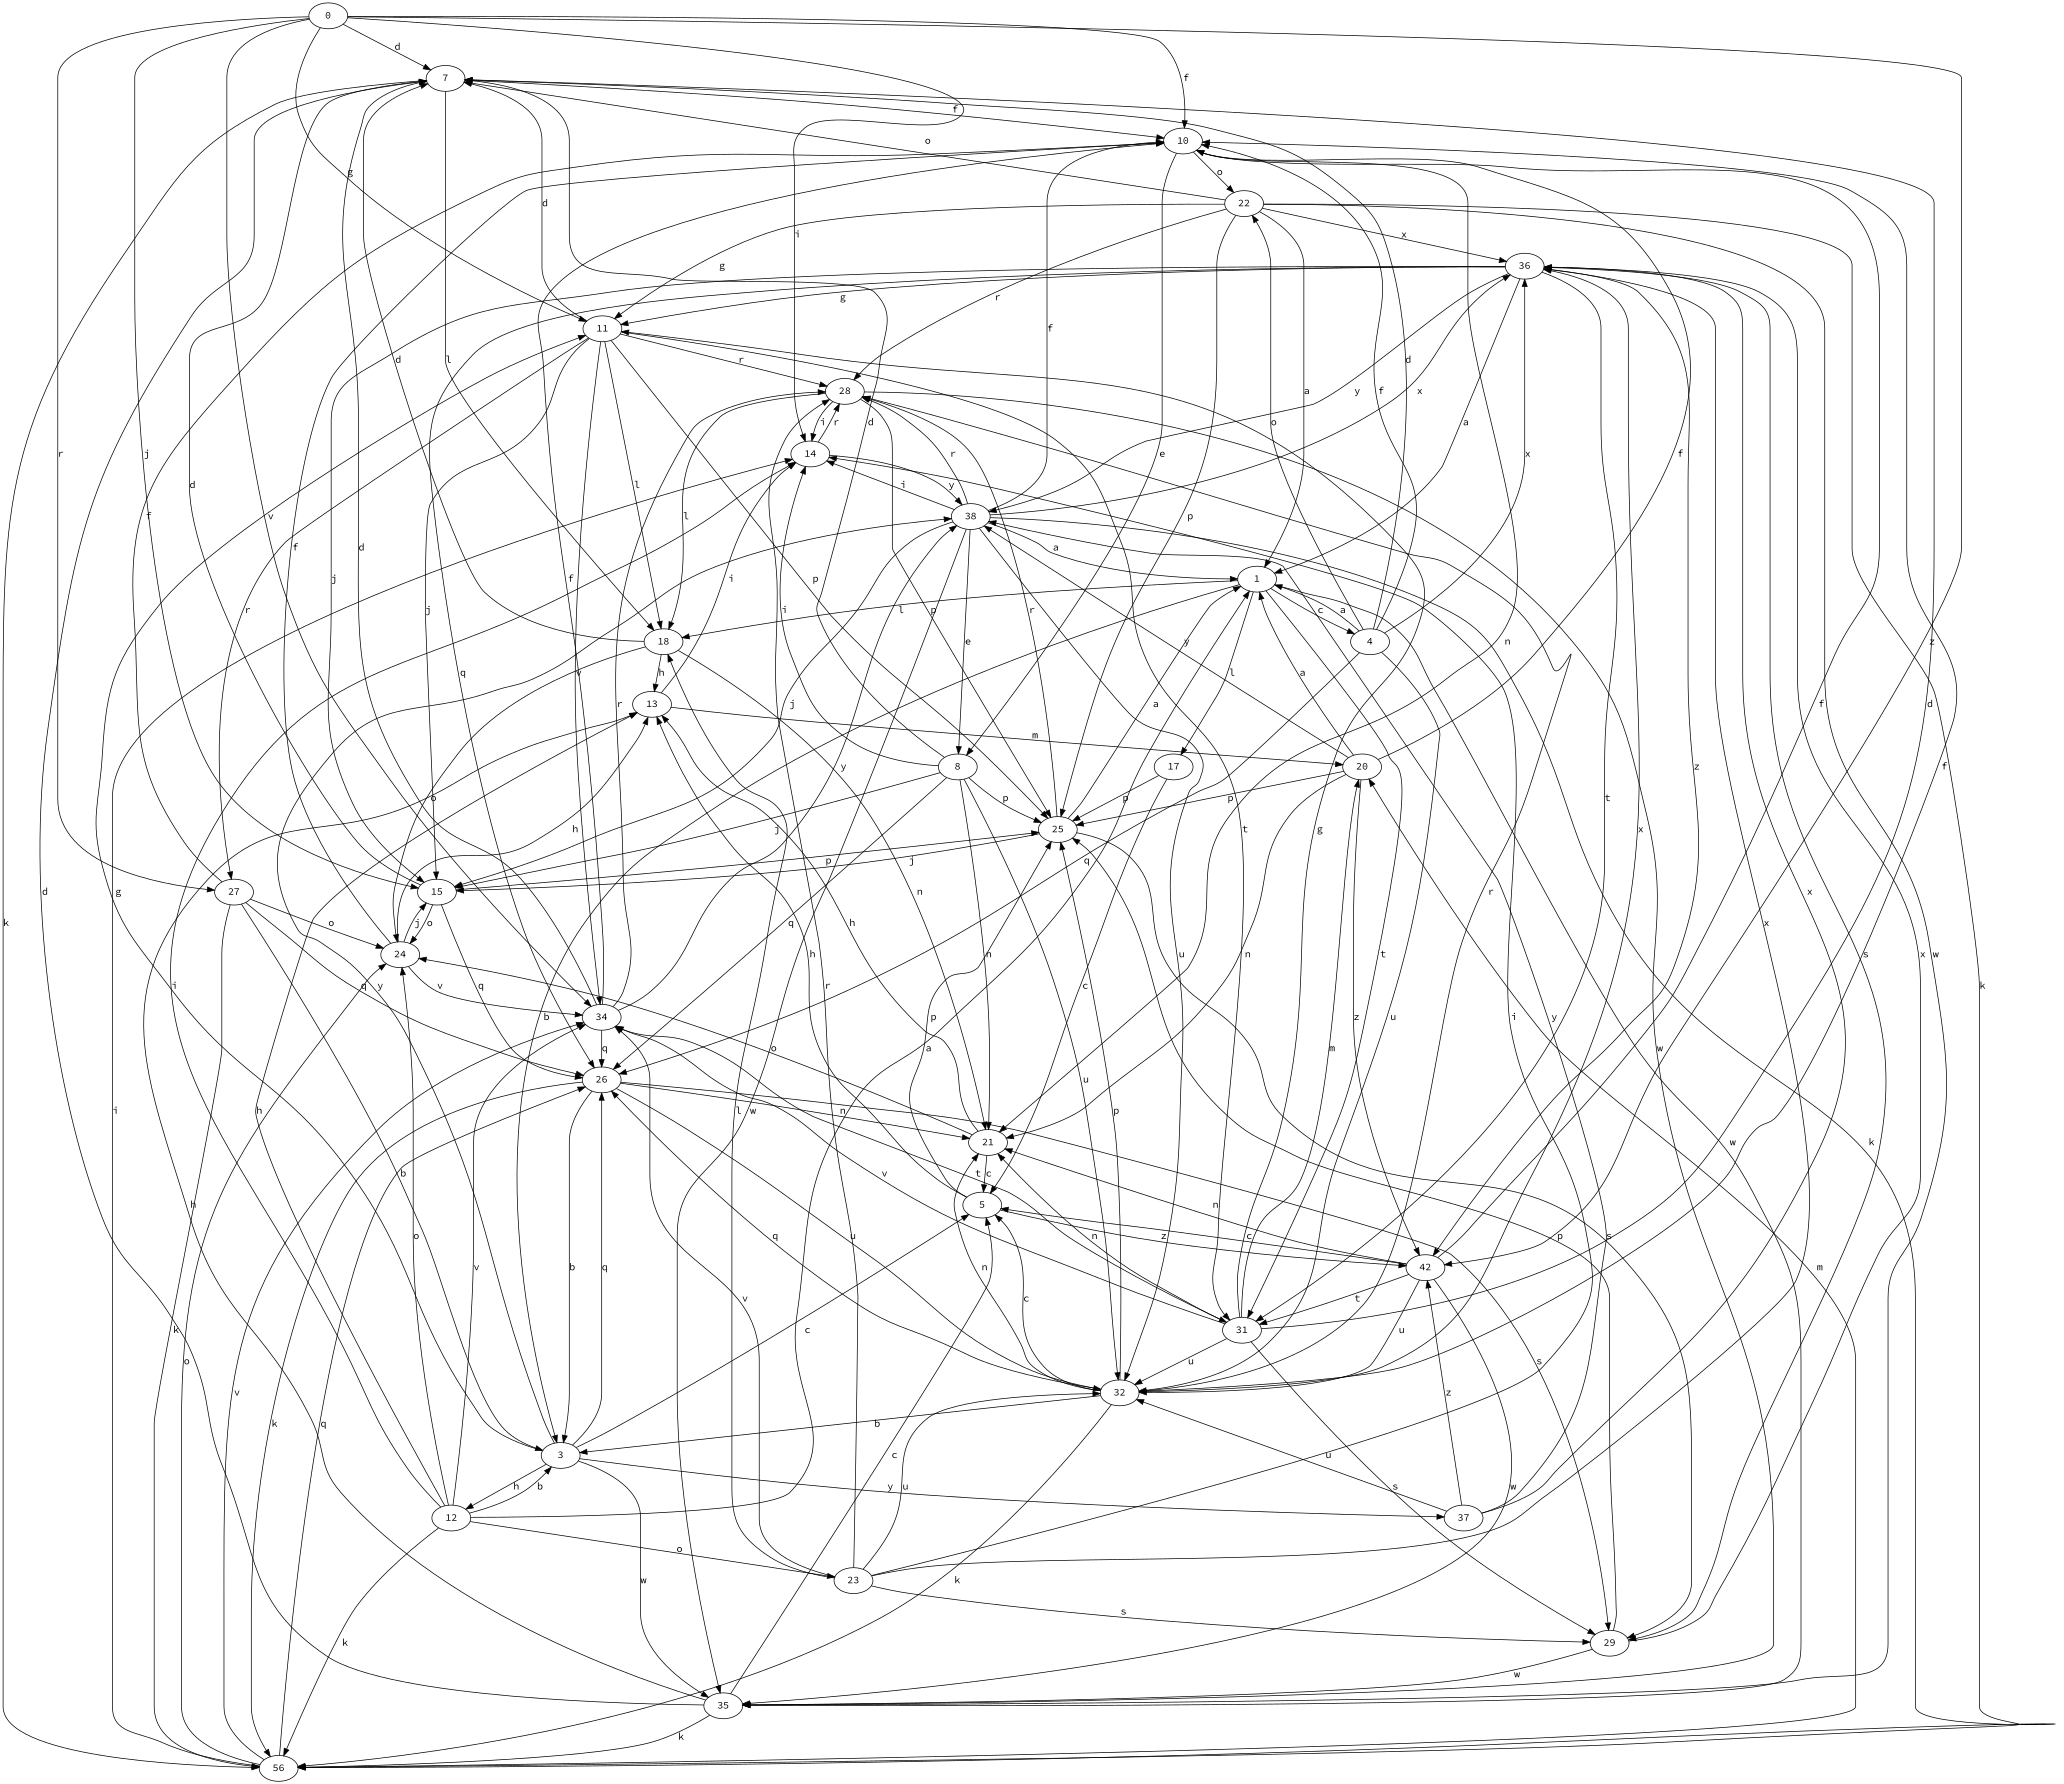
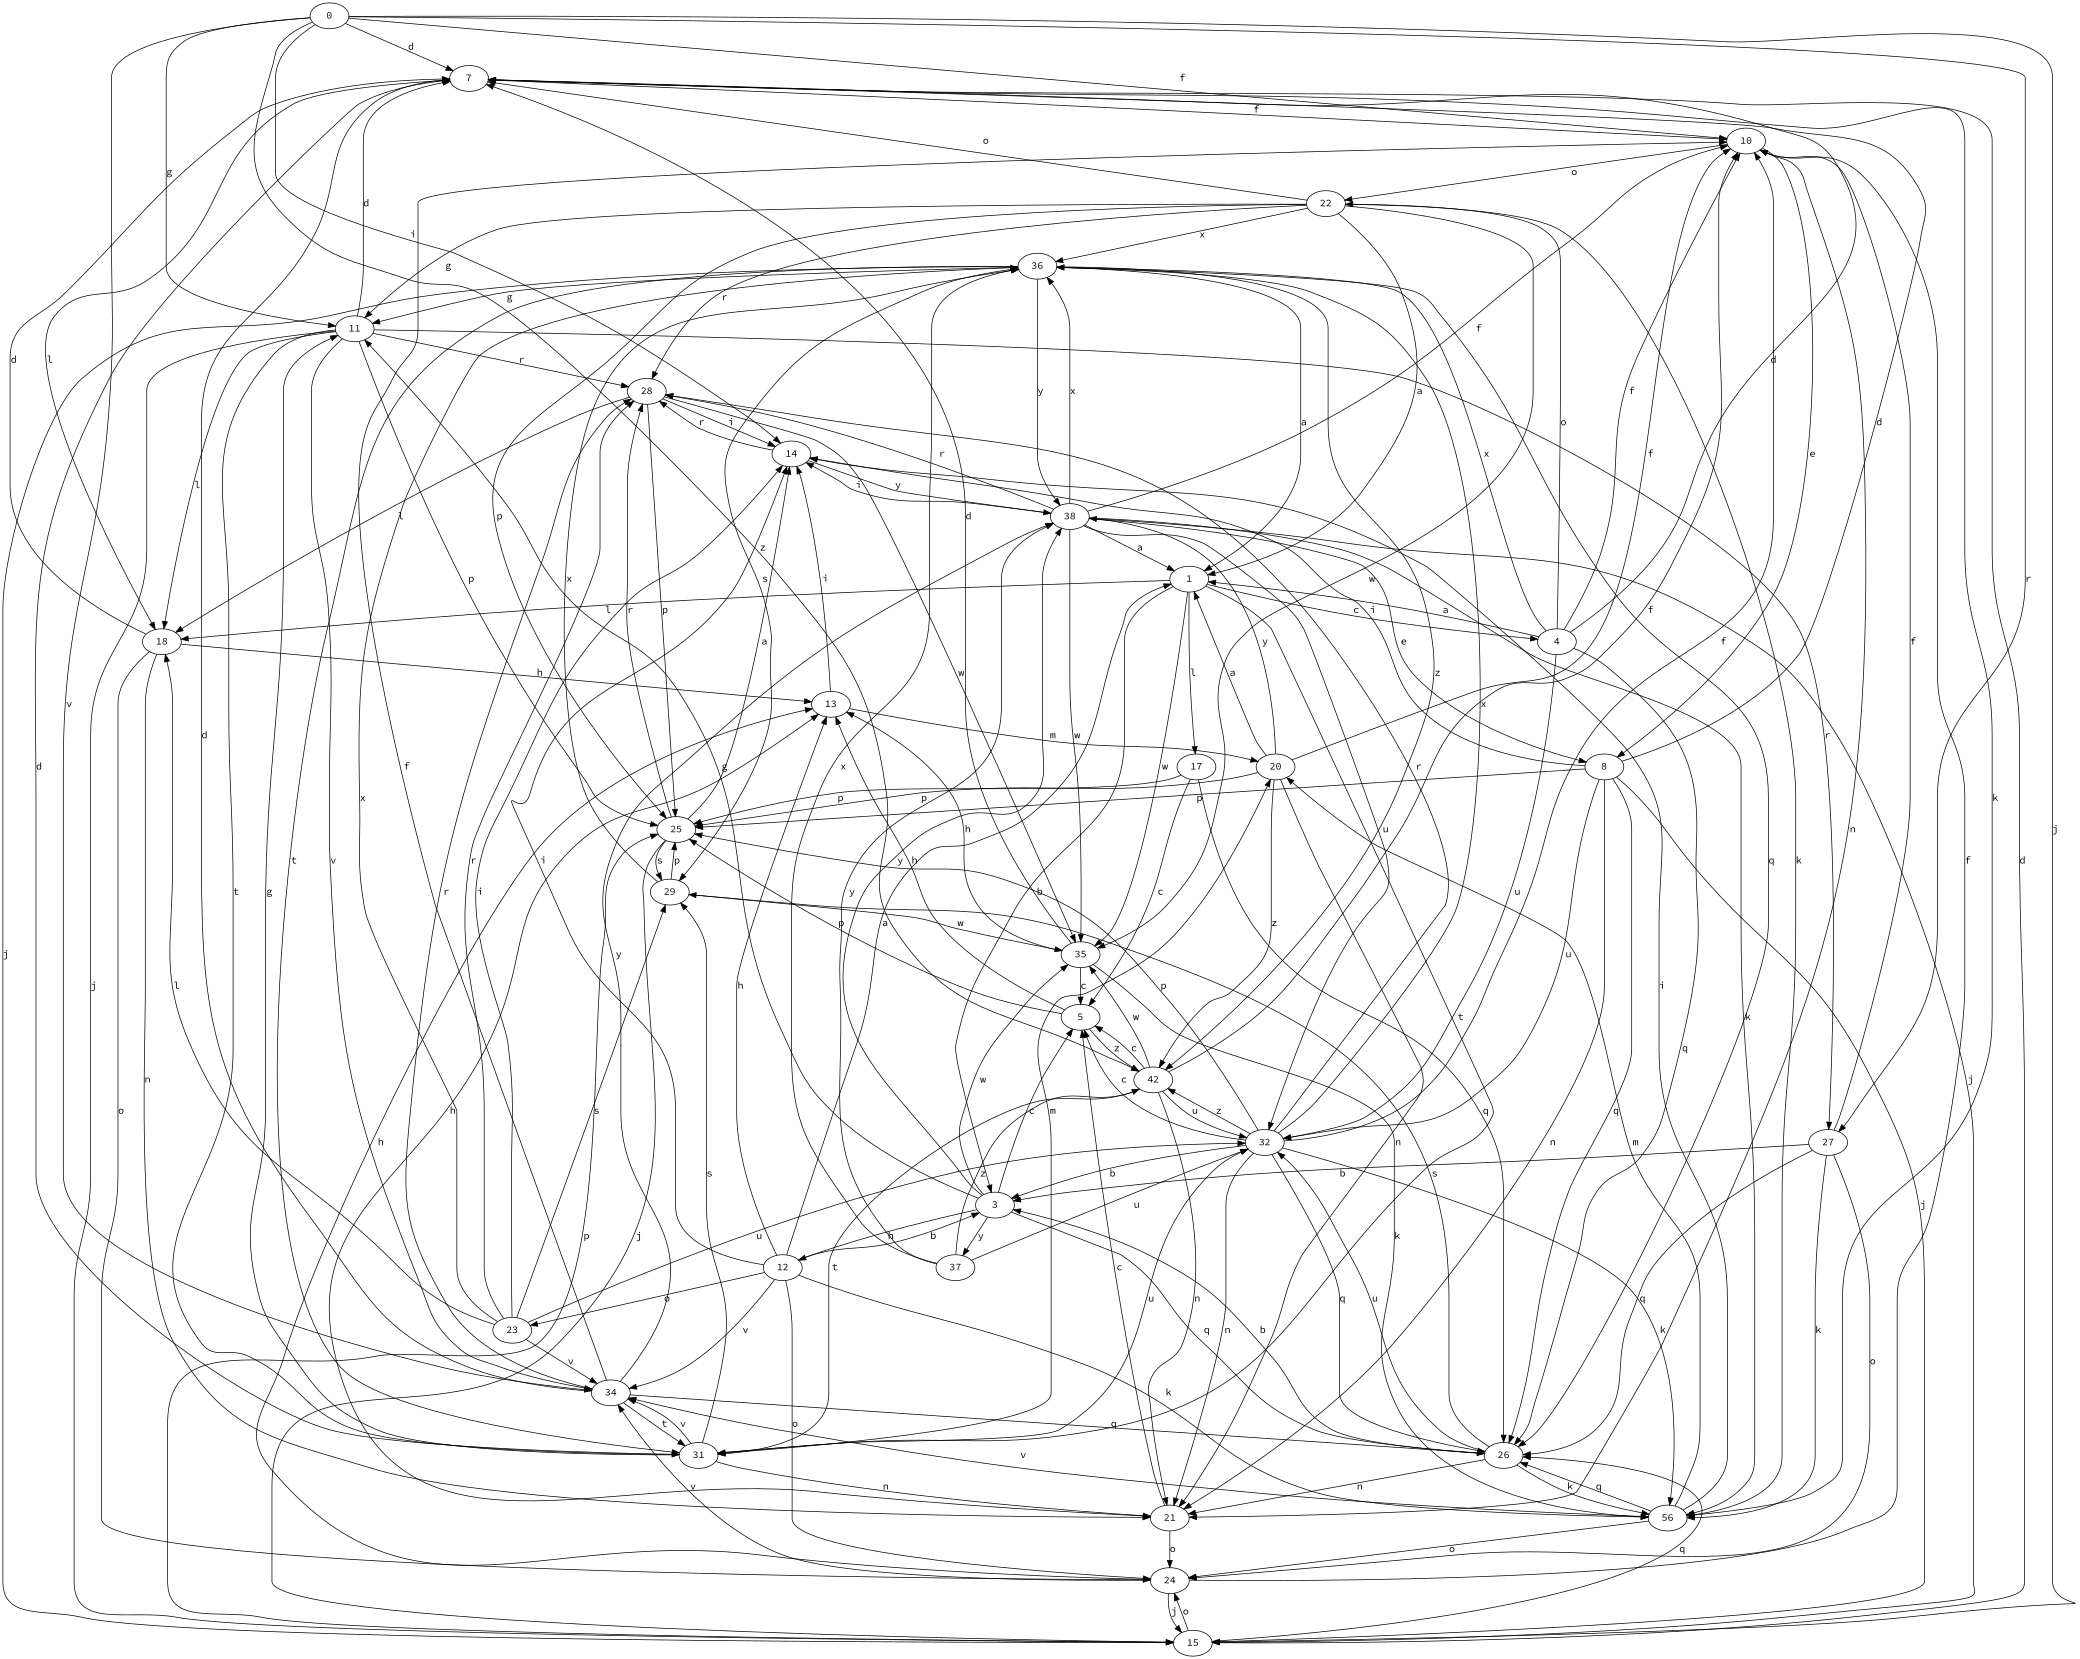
edge "25" -> "1": now "25" -> "14"
edge "17" -> "26": added, label "q"
edge "32" -> "42": added, label "z"
